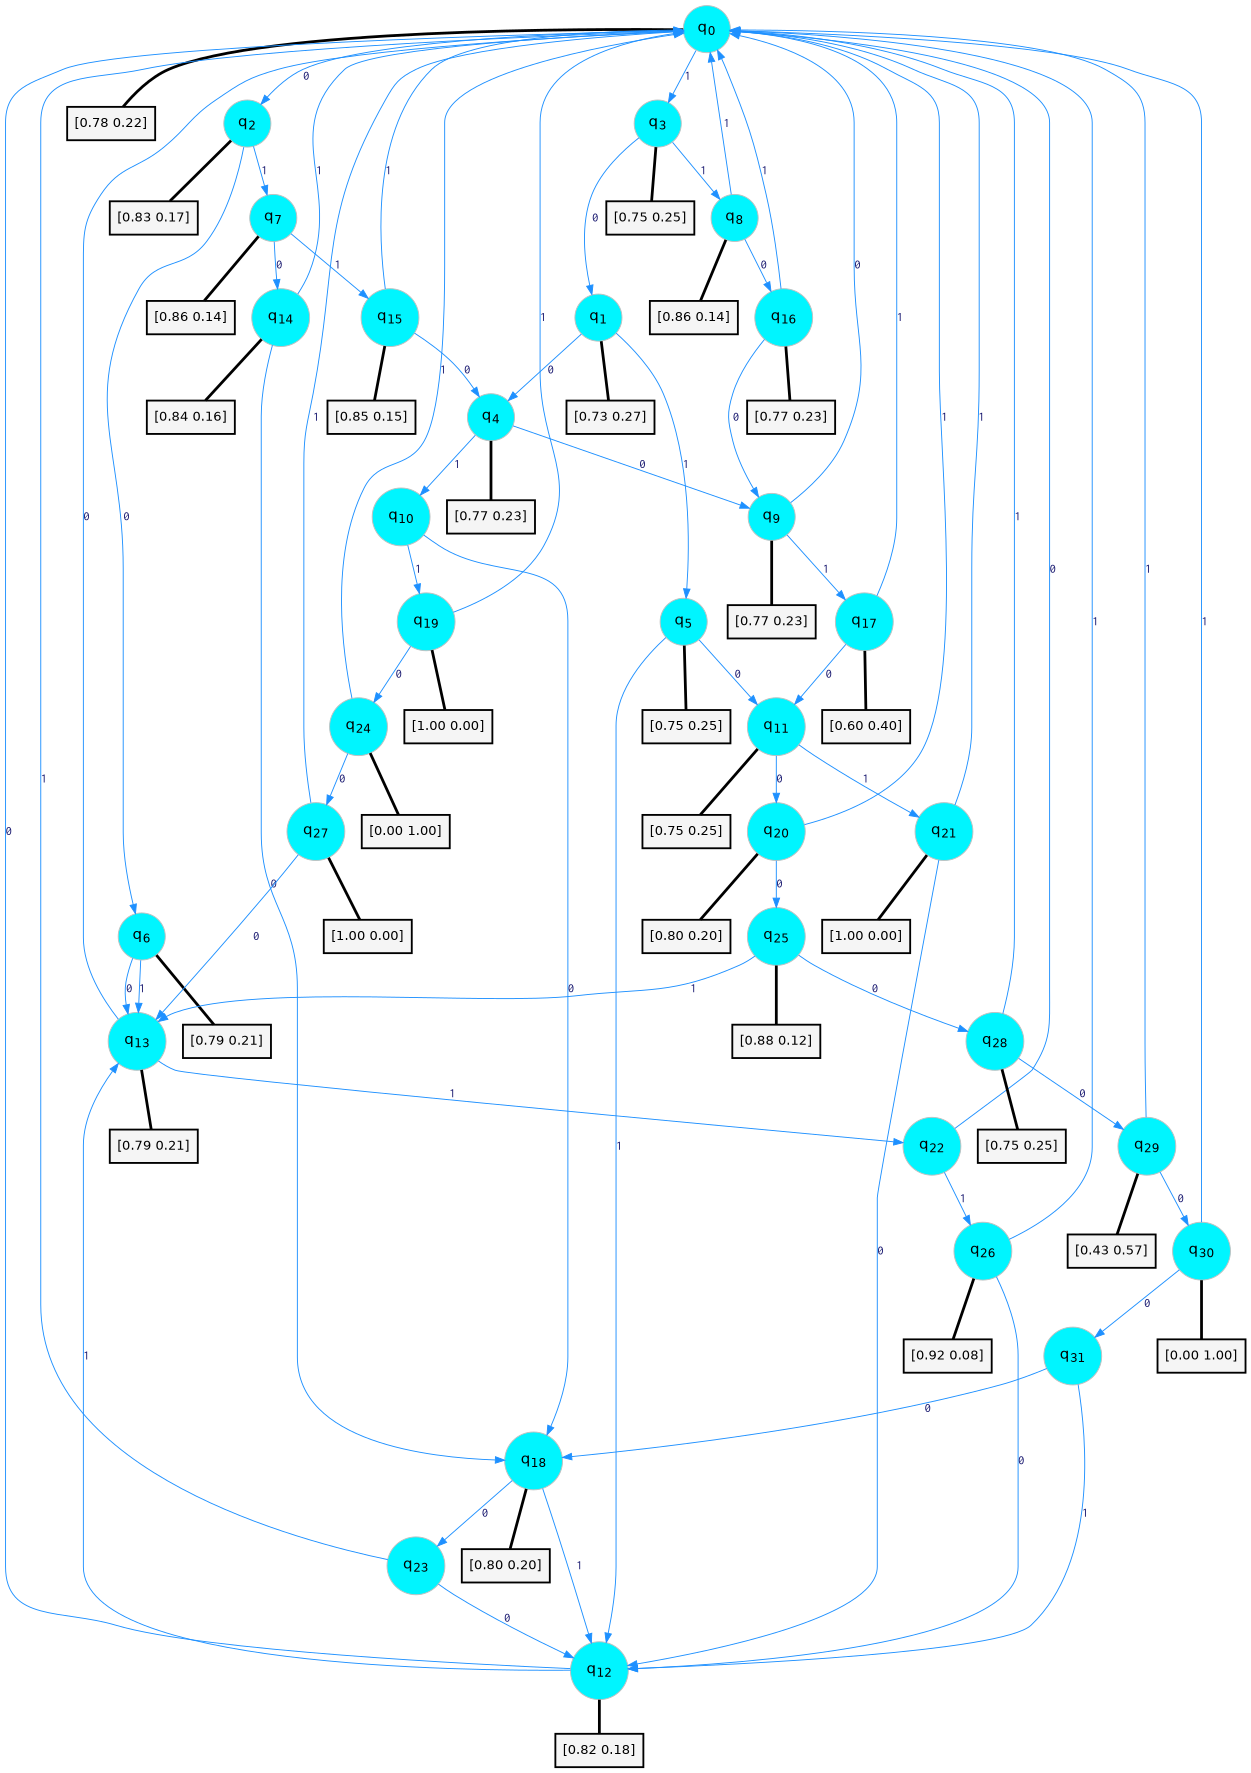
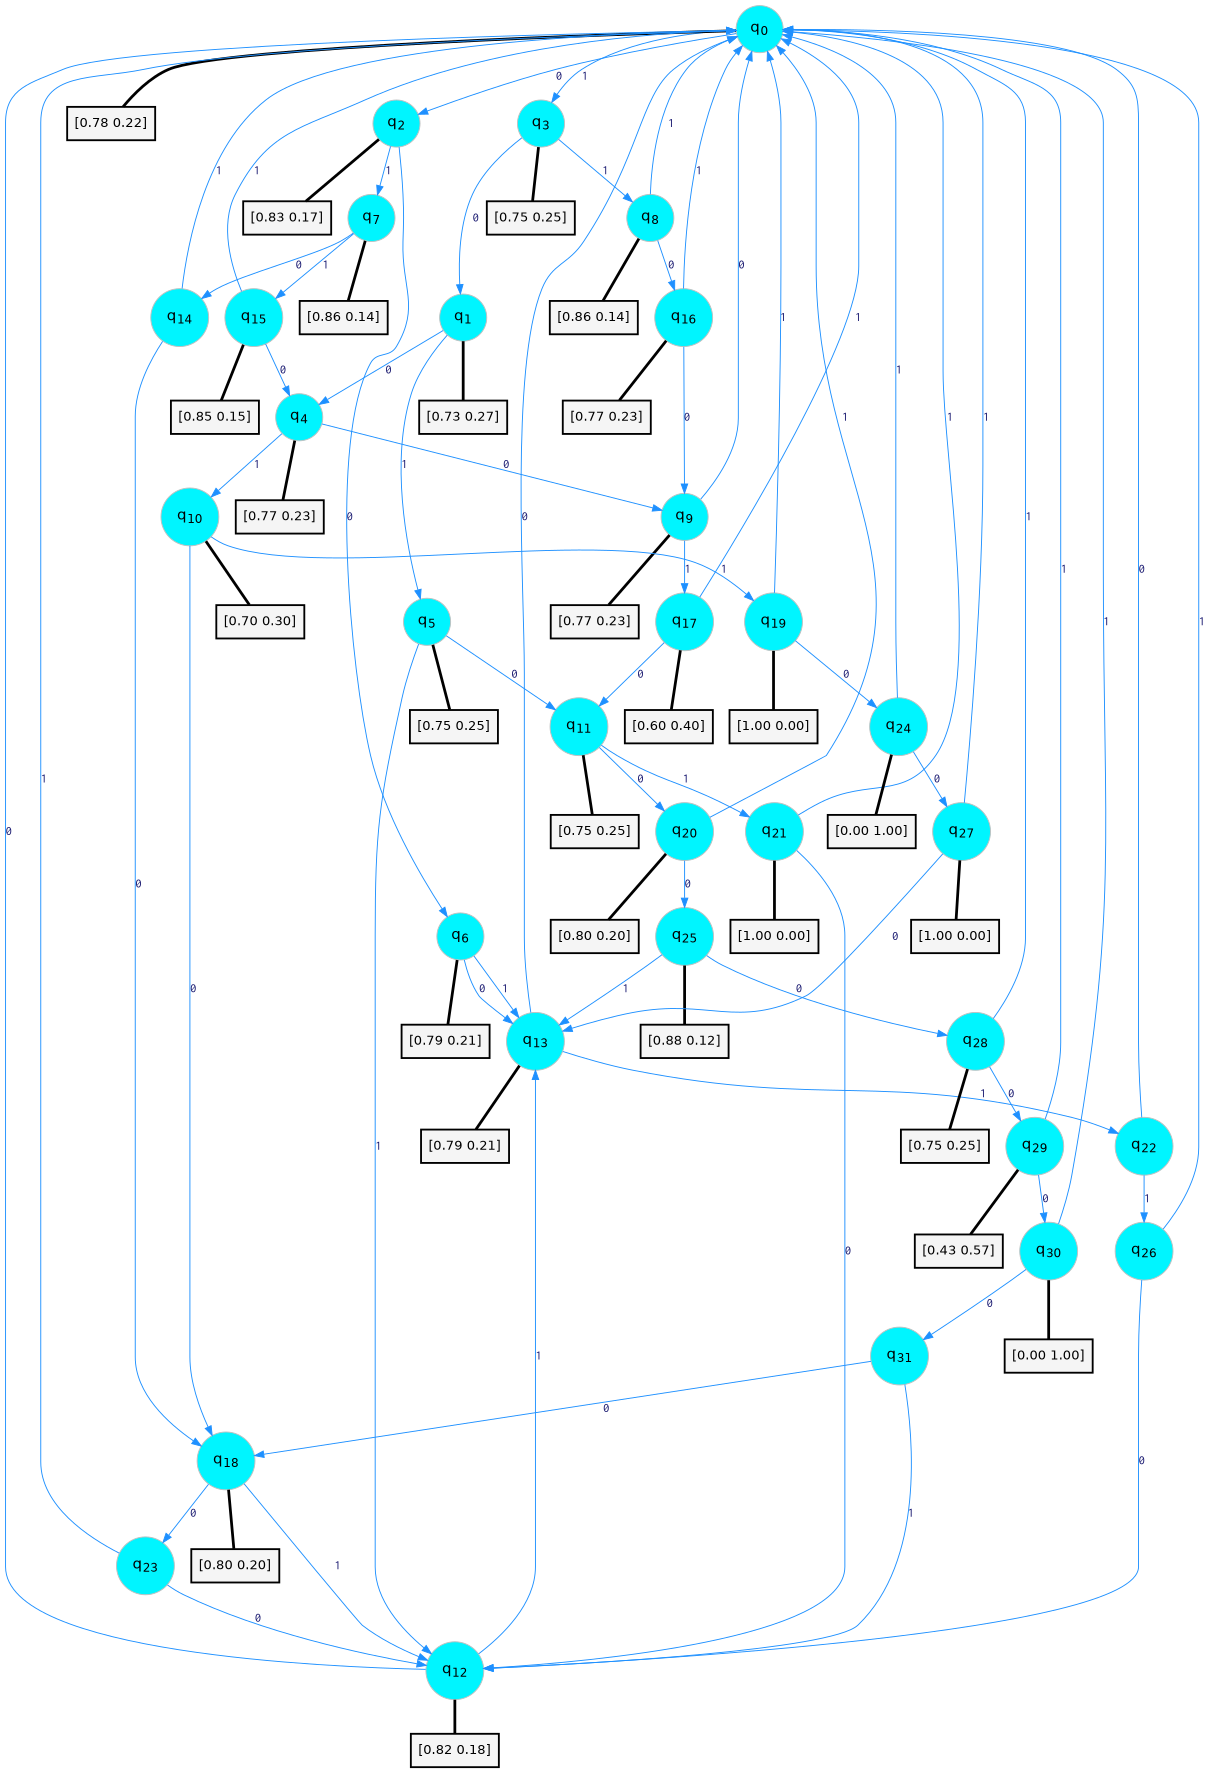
node "[0.84 0.16]": removed
node "[0.70 0.30]": added
node "[0.92 0.08]": removed
